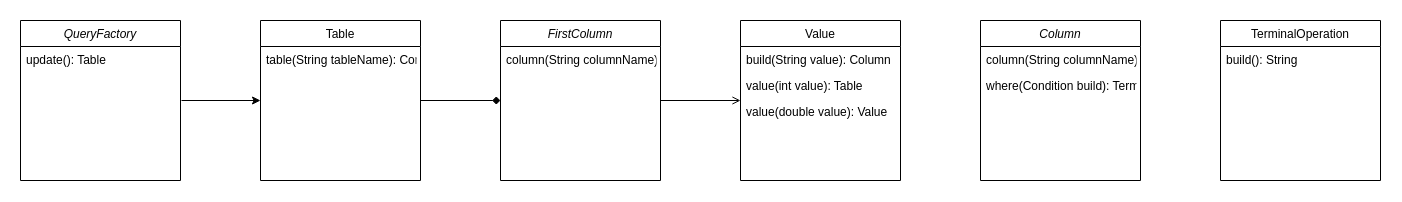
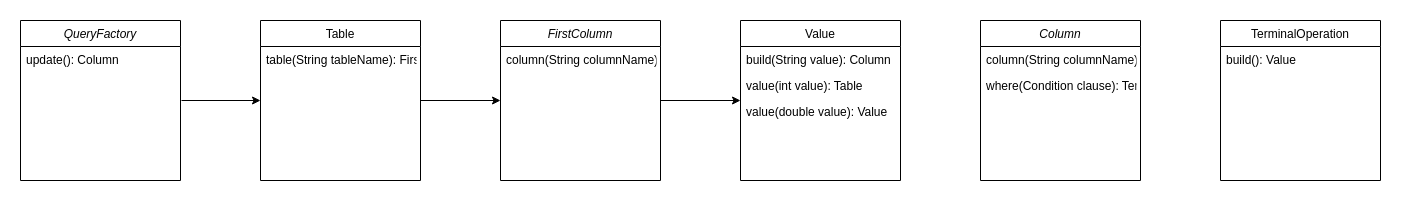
node "update(): Table": label "update(): Table" -> "update(): Column"
node "table(String tableName): Condition": label "table(String tableName): Condition" -> "table(String tableName): FirstColumn"
node "build(): String": label "build(): String" -> "build(): Value"
node "where(Condition build): TerminalOperation": label "where(Condition build): TerminalOperation" -> "where(Condition clause): TerminalOperation"
edge "Table" -> "FirstColumn": arrowhead diamond -> classic
edge "FirstColumn" -> "Value": arrowhead open -> classic
